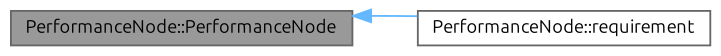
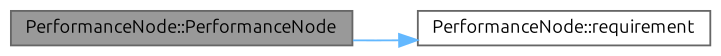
edge "PerformanceNode::requirement" -> "PerformanceNode::PerformanceNode": reversed
